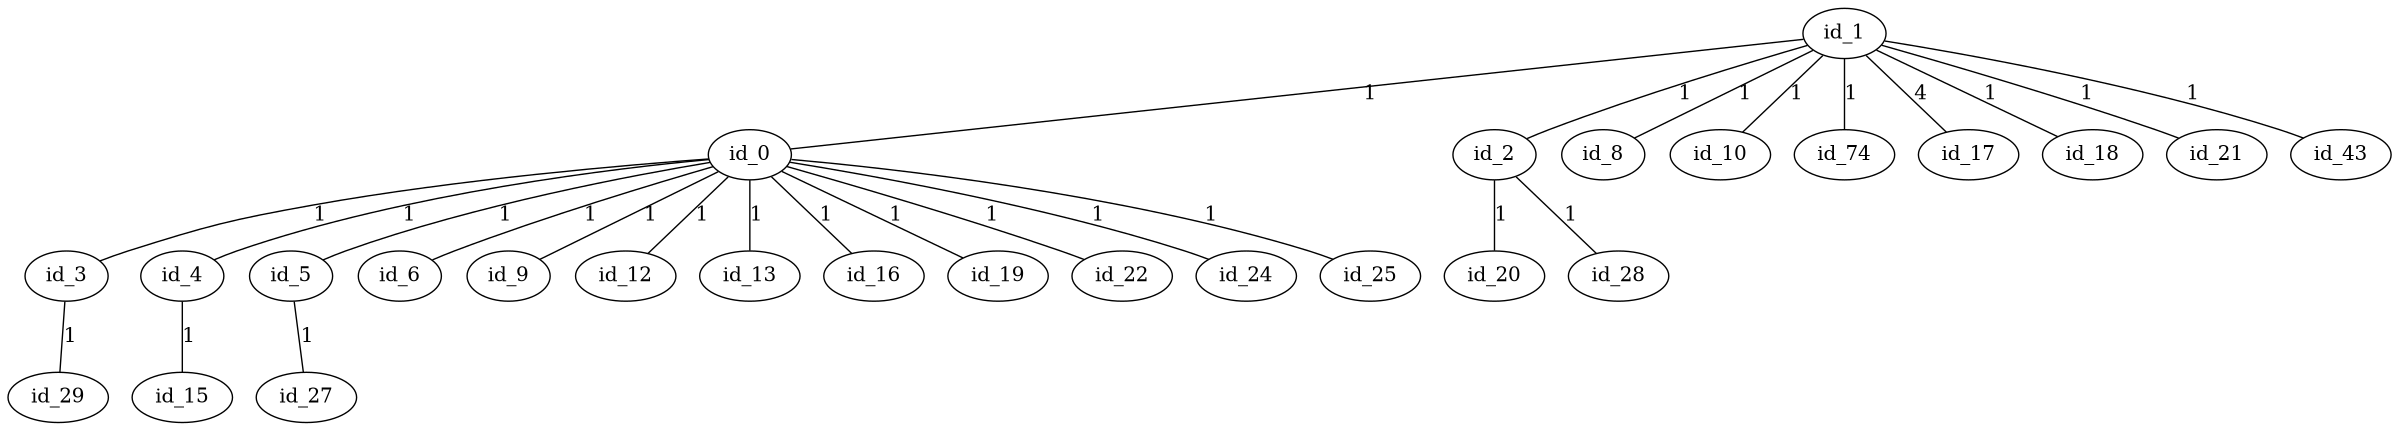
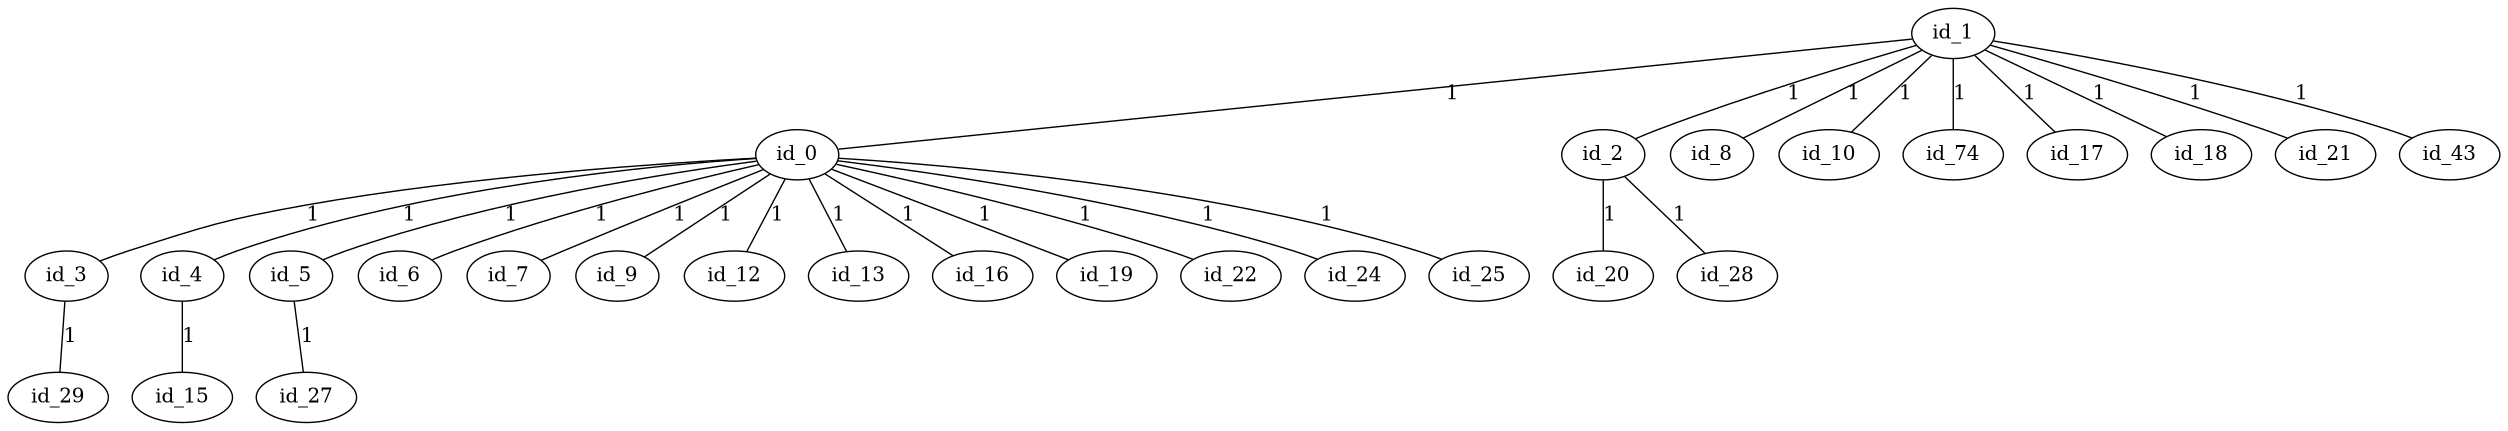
edge "id_1" -- "id_17": label "4" -> "1"
node "id_7": added
